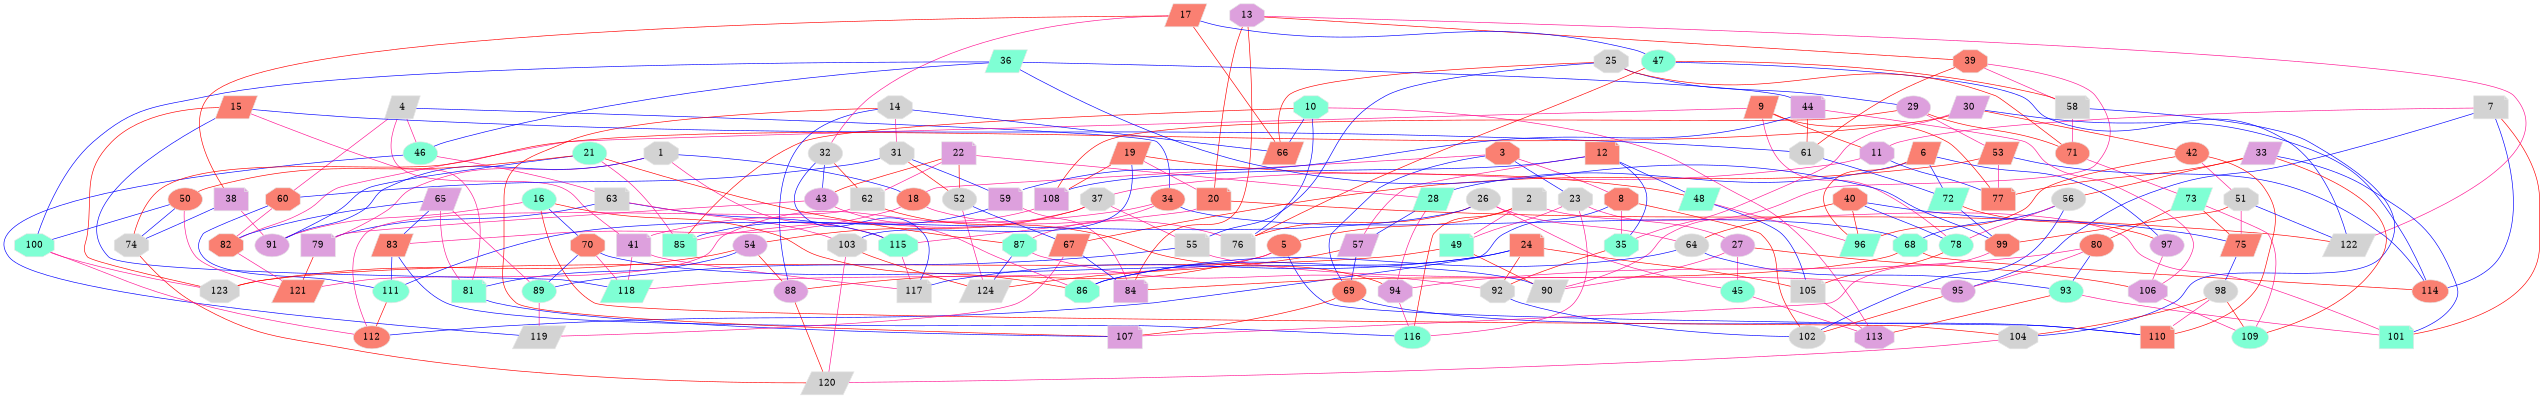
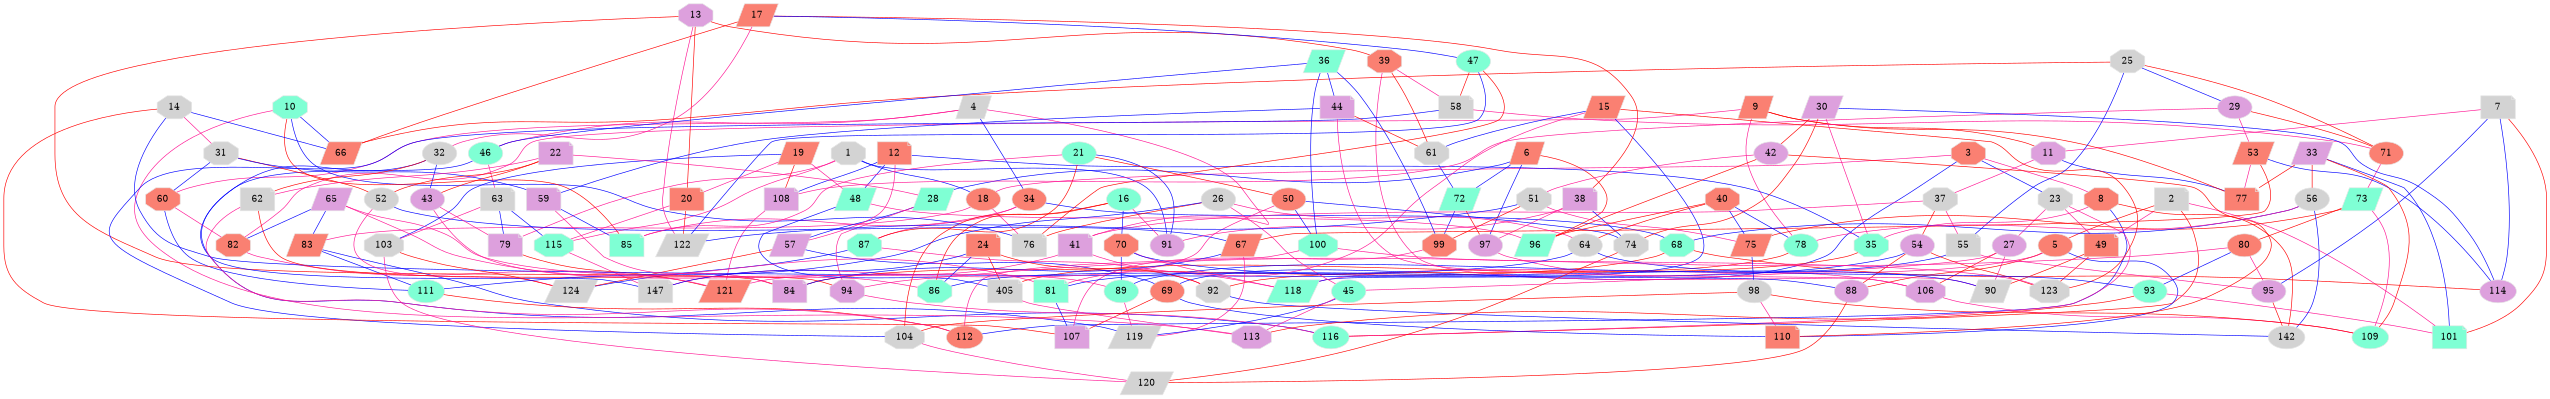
edge "29" -- "108": color red -> deeppink
node "42": fillcolor salmon -> plum
edge "19" -- "48": color red -> deeppink
edge "38" -- "97": added
node "49": fillcolor aquamarine -> salmon
node "117": label "117" -> "147"
node "105": label "105" -> "405"
node "114": fillcolor salmon -> plum
edge "45" -- "119": added
node "102": label "102" -> "142"
